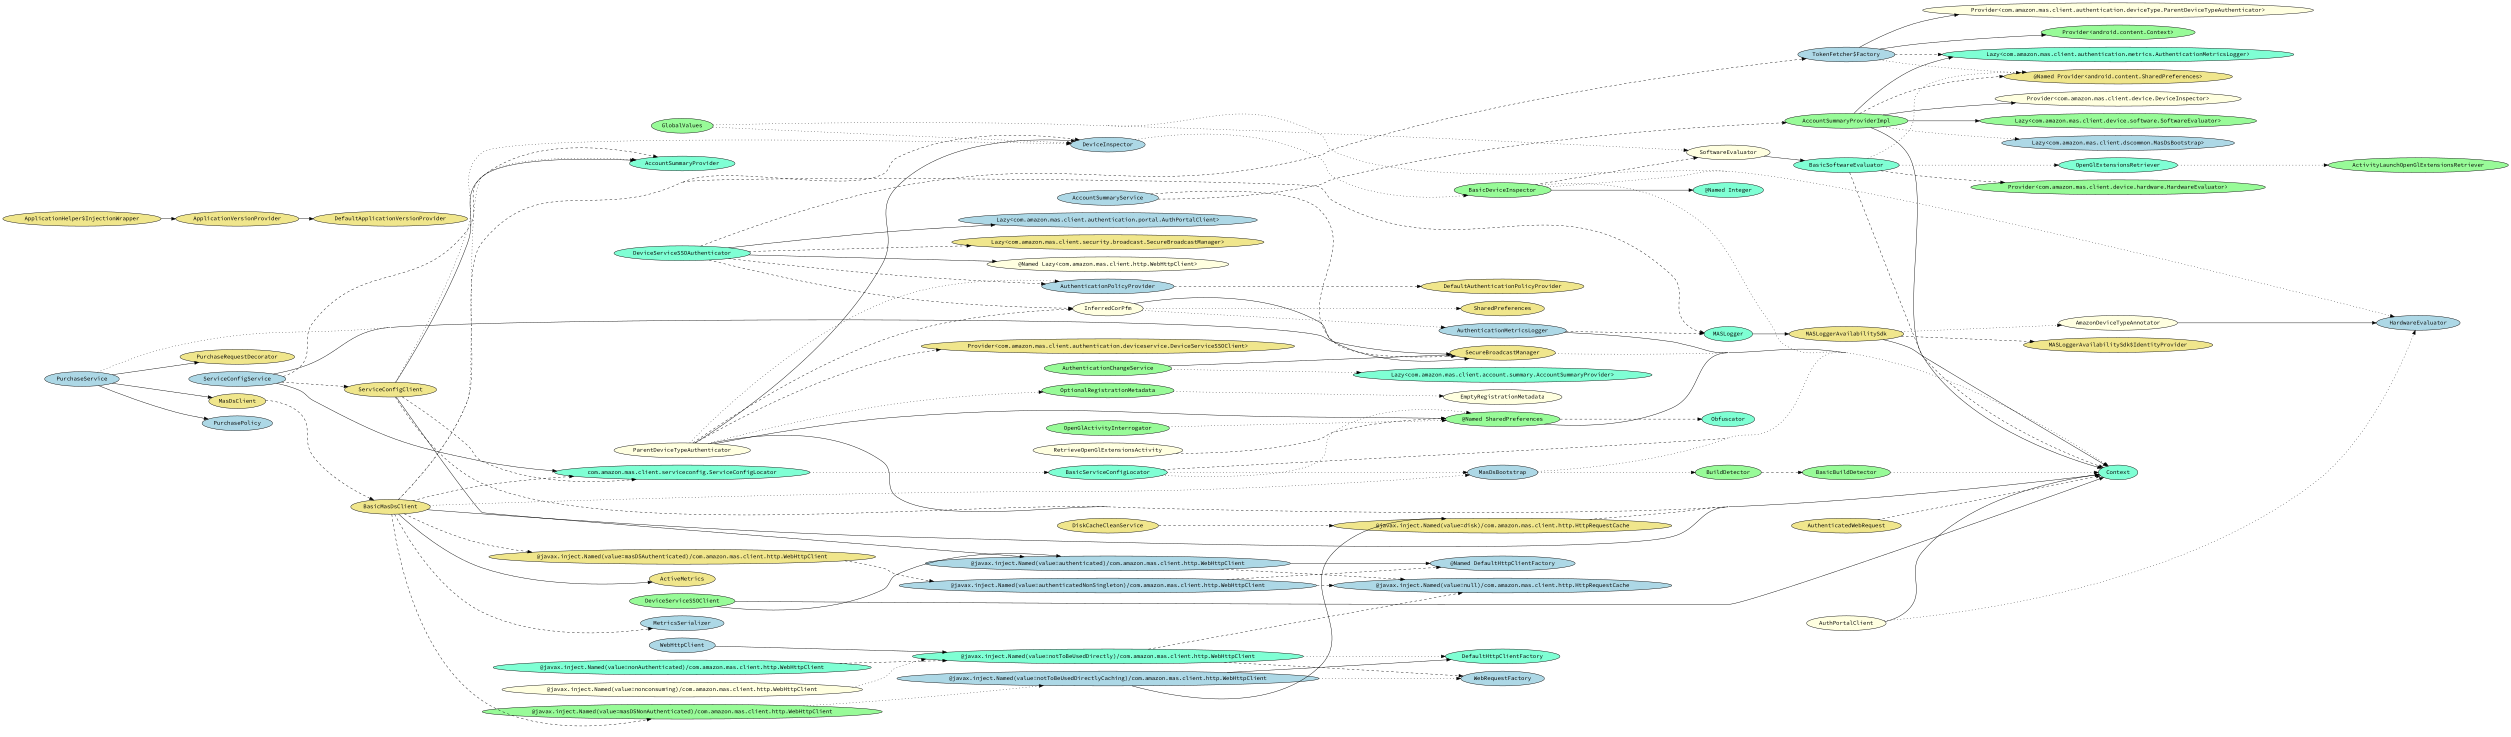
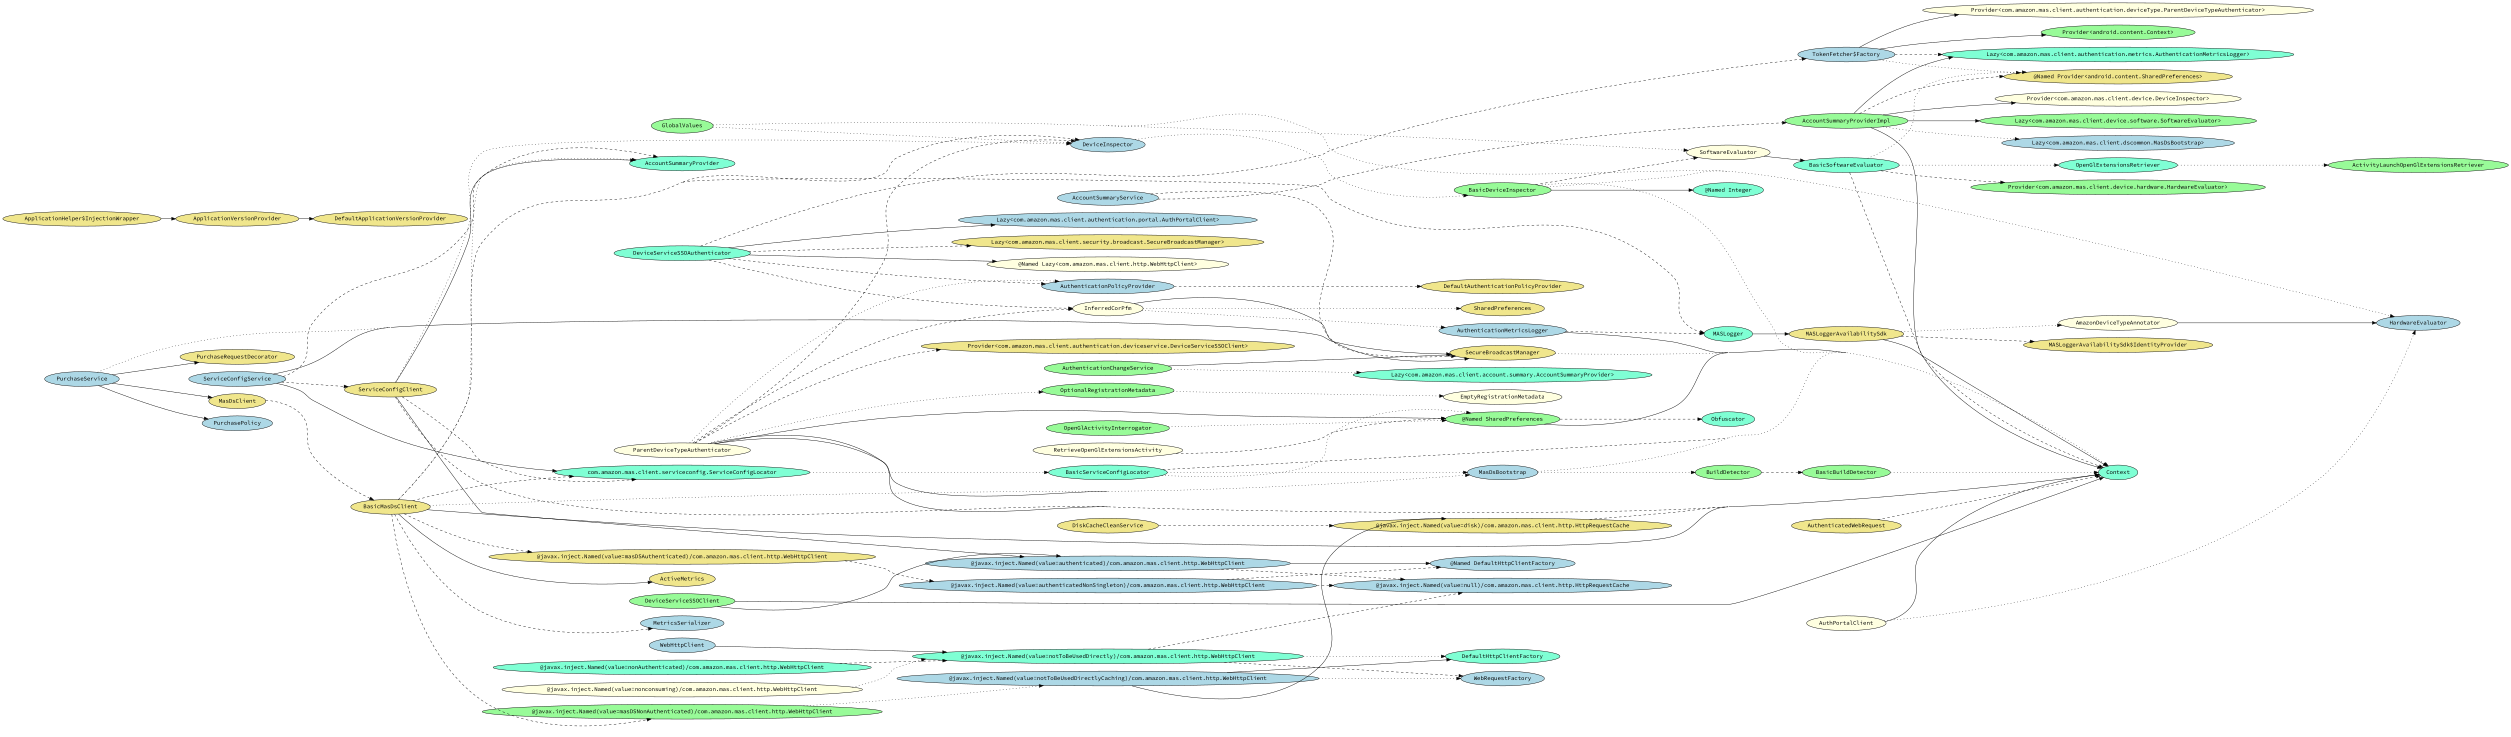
edge "ParentDeviceTypeAuthenticator" -> "DeviceInspector": style solid -> dashed
edge "ParentDeviceTypeAuthenticator" -> "MasDsBootstrap": added
